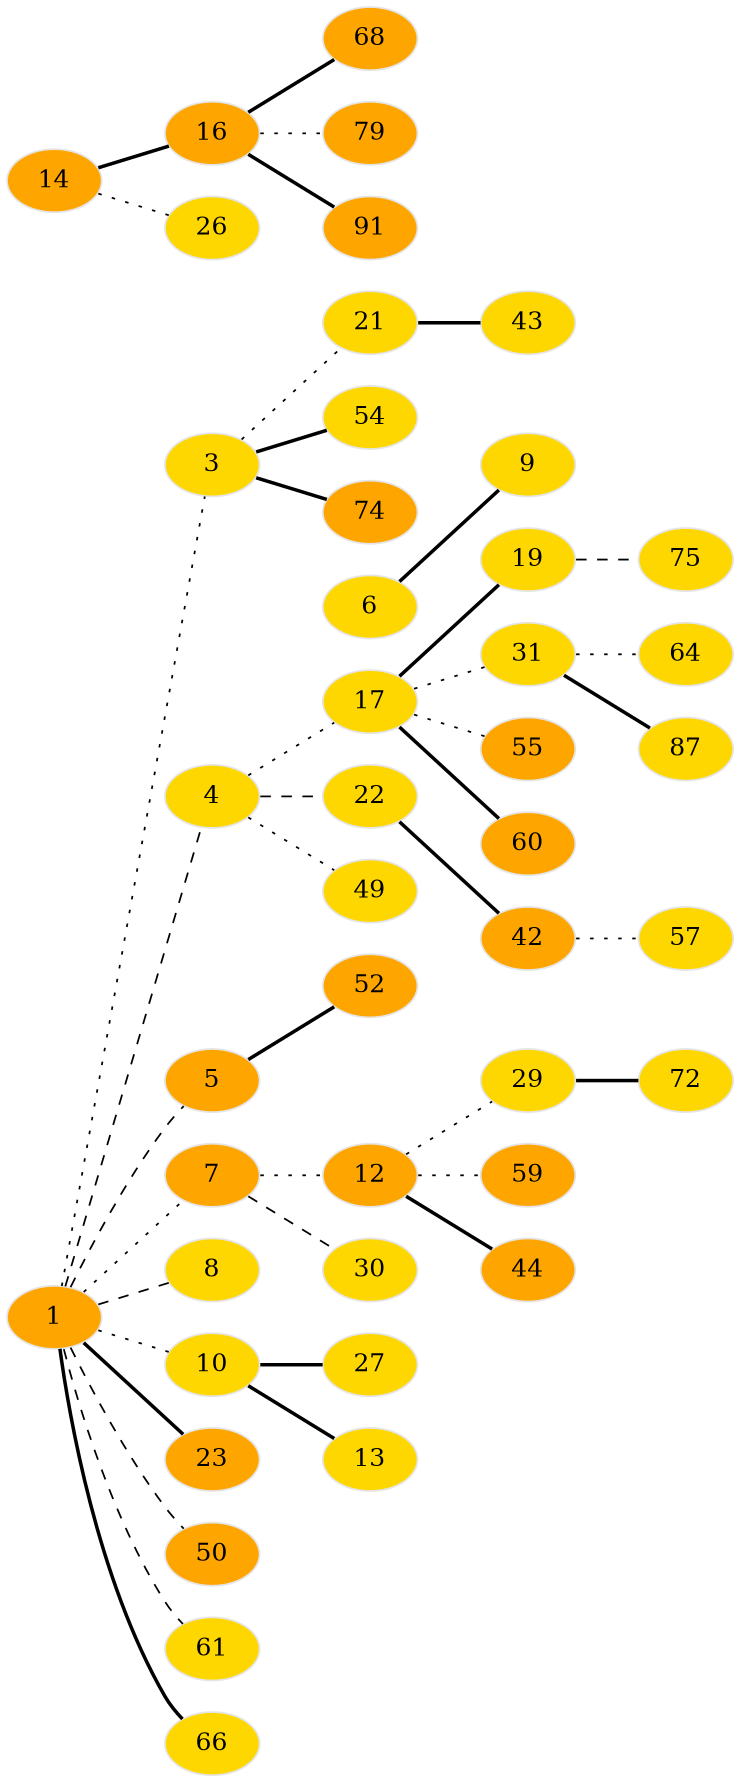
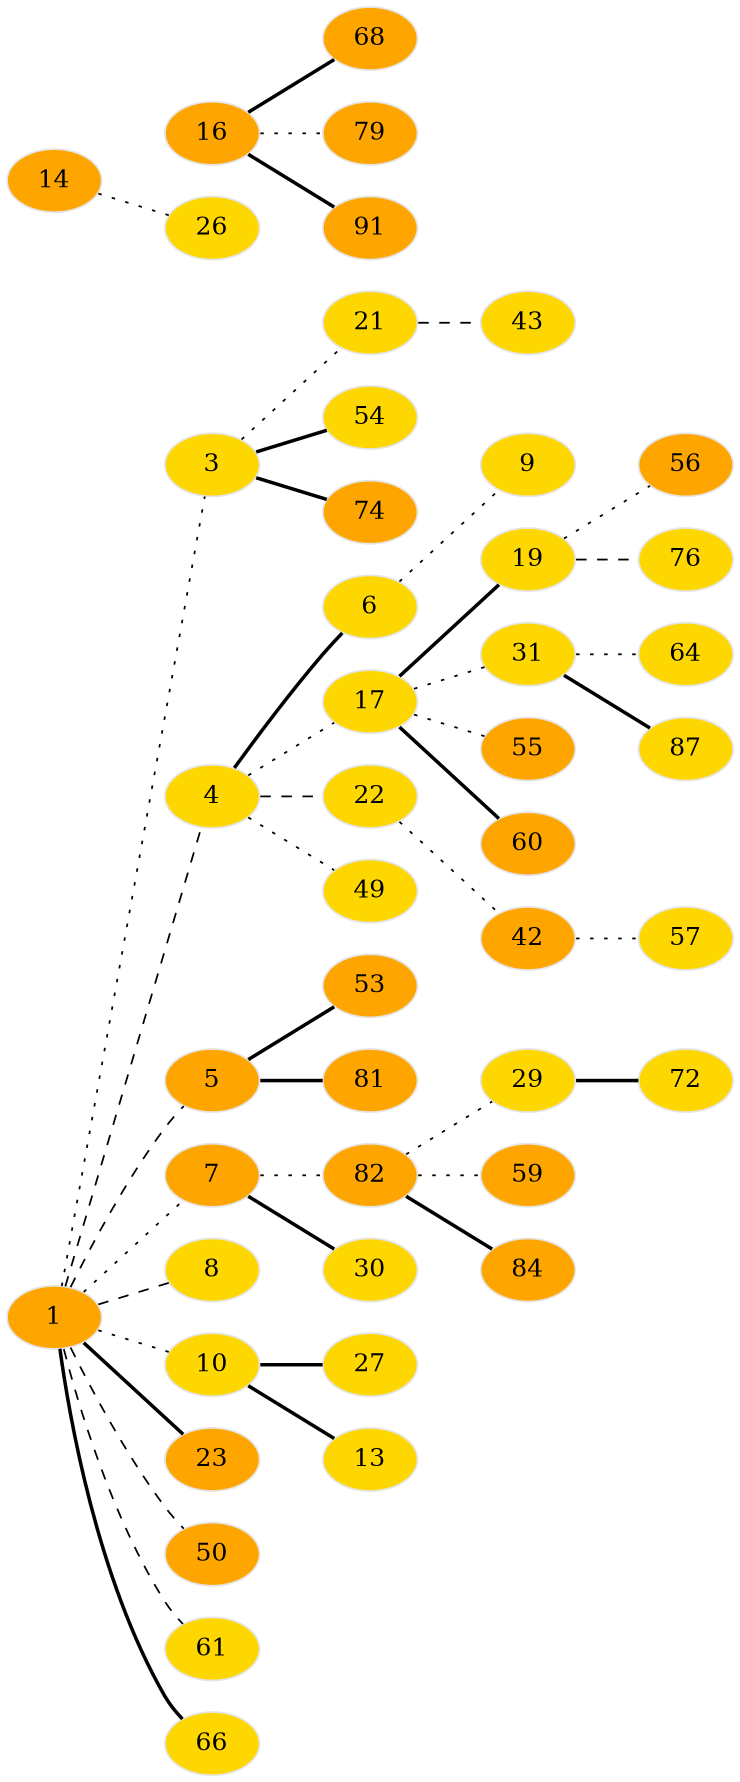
edge "16" -- "14": removed
edge "21" -- "43": style bold -> dashed
node "56": added
edge "9" -- "6": style bold -> dotted
node "75": label "75" -> "76"
edge "6" -- "4": added
edge "22" -- "42": style bold -> dotted
node "52": label "52" -> "53"
node "81": added
node "12": label "12" -> "82"
edge "7" -- "30": style dashed -> bold
node "44": label "44" -> "84"
